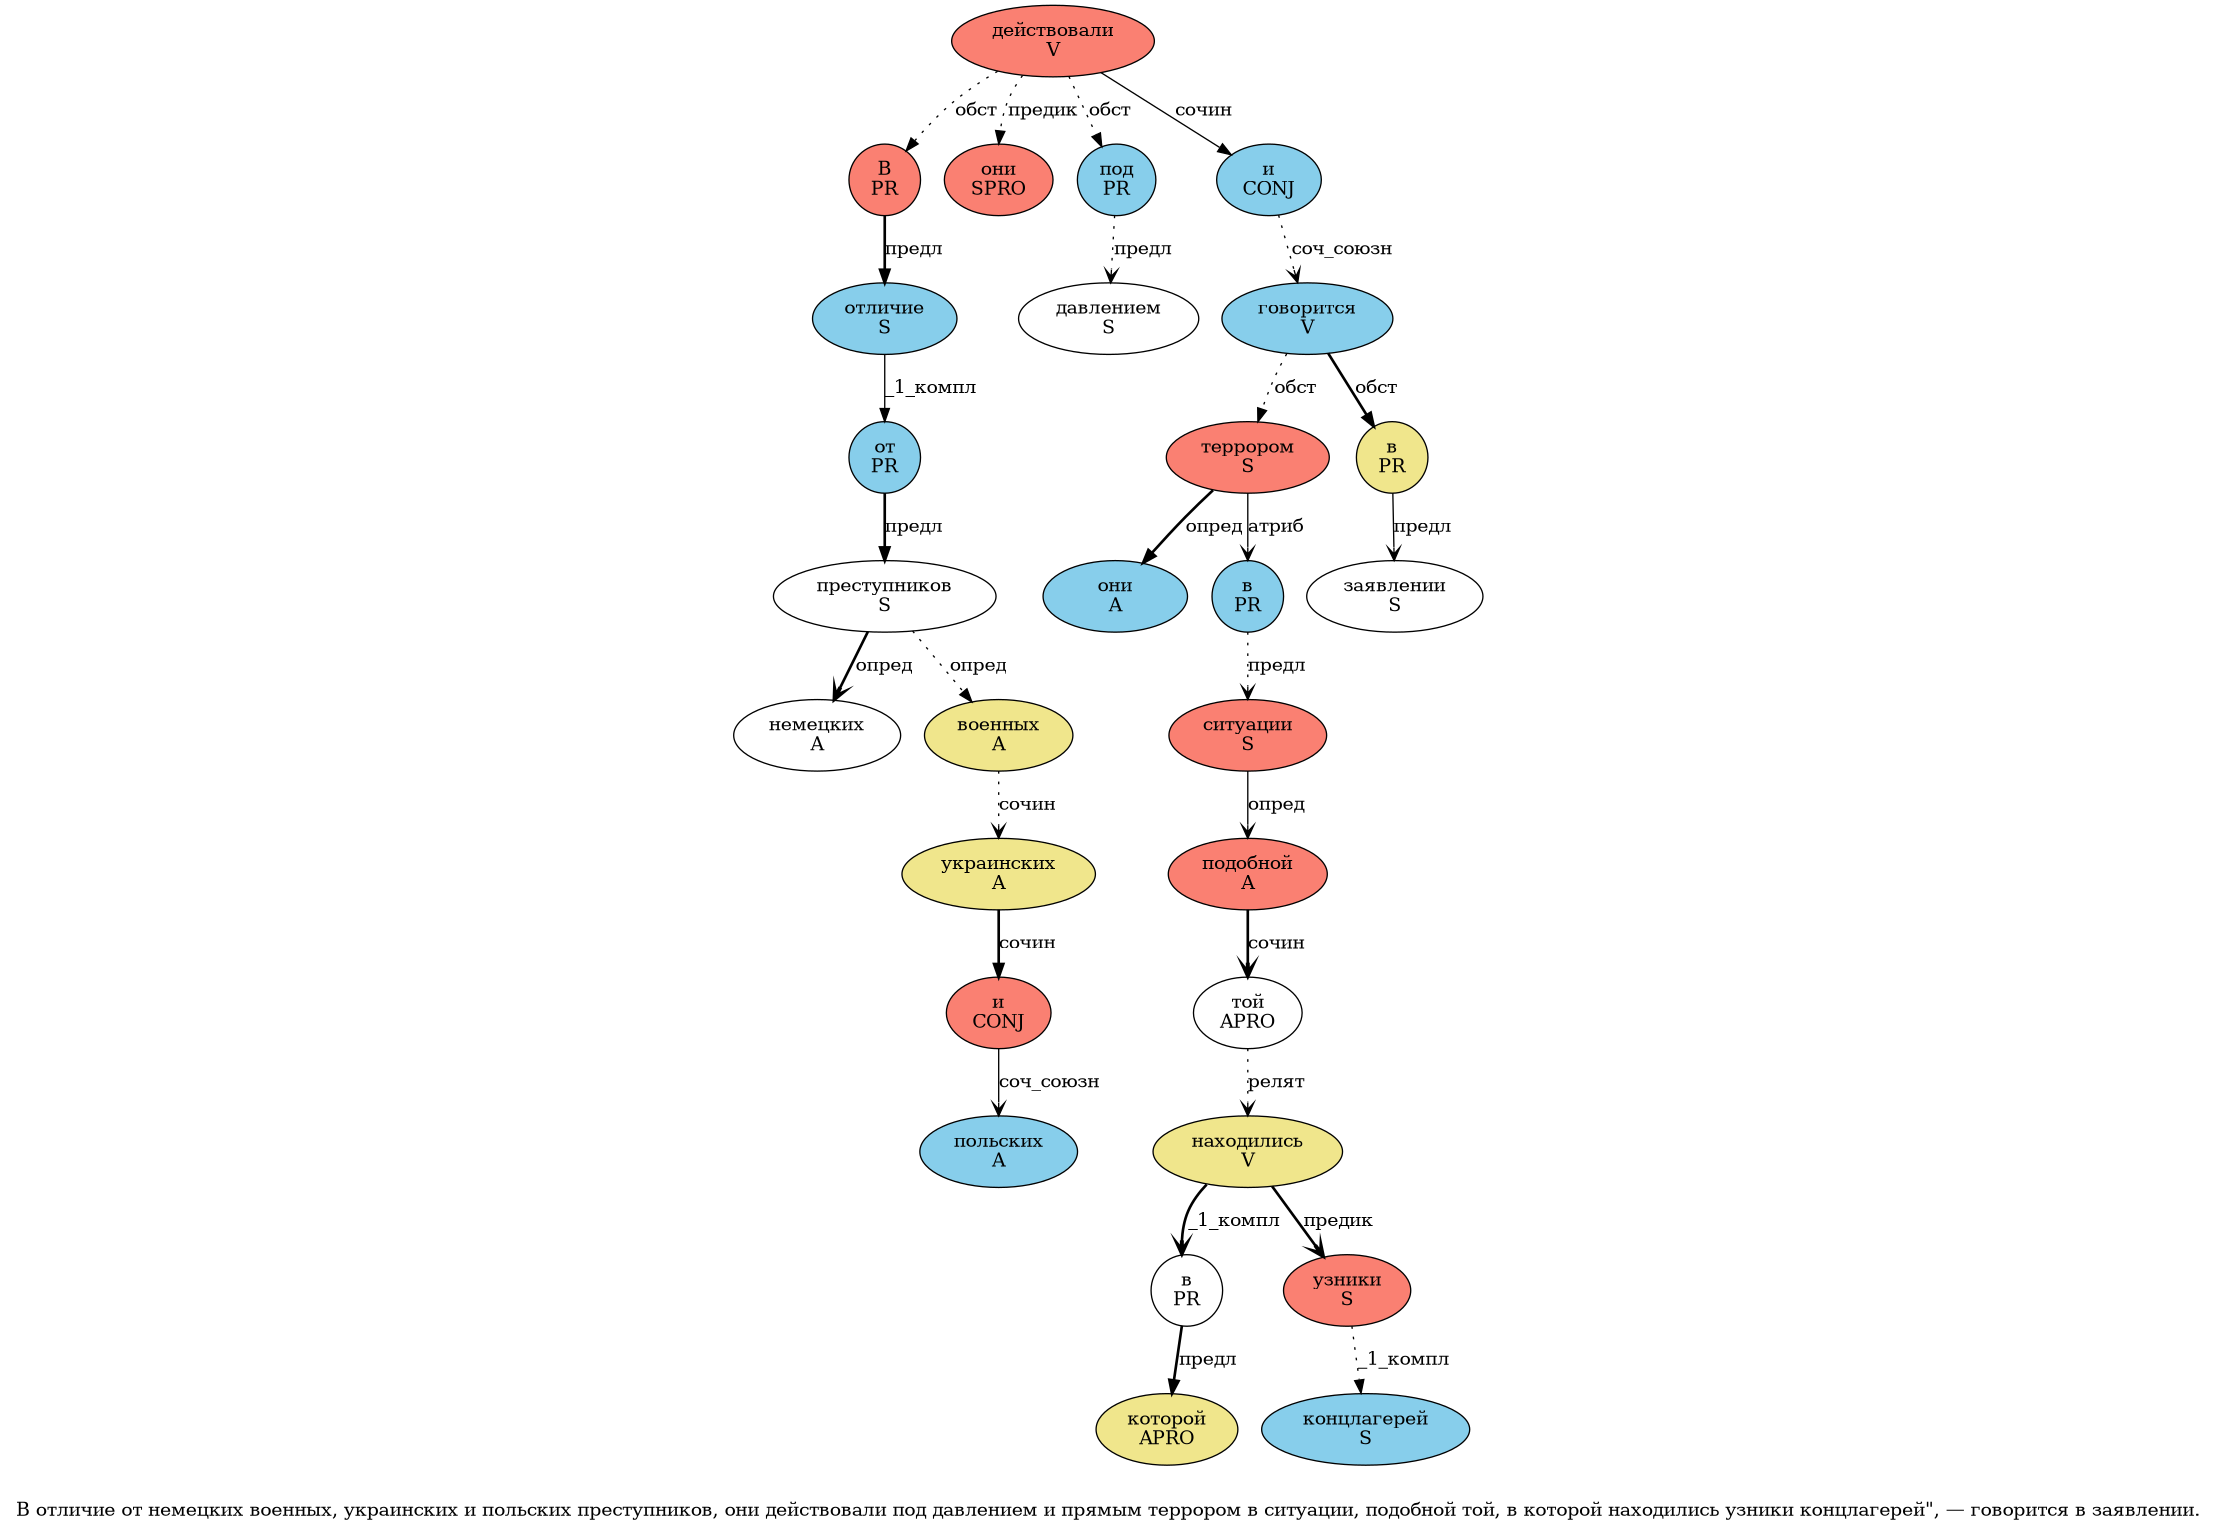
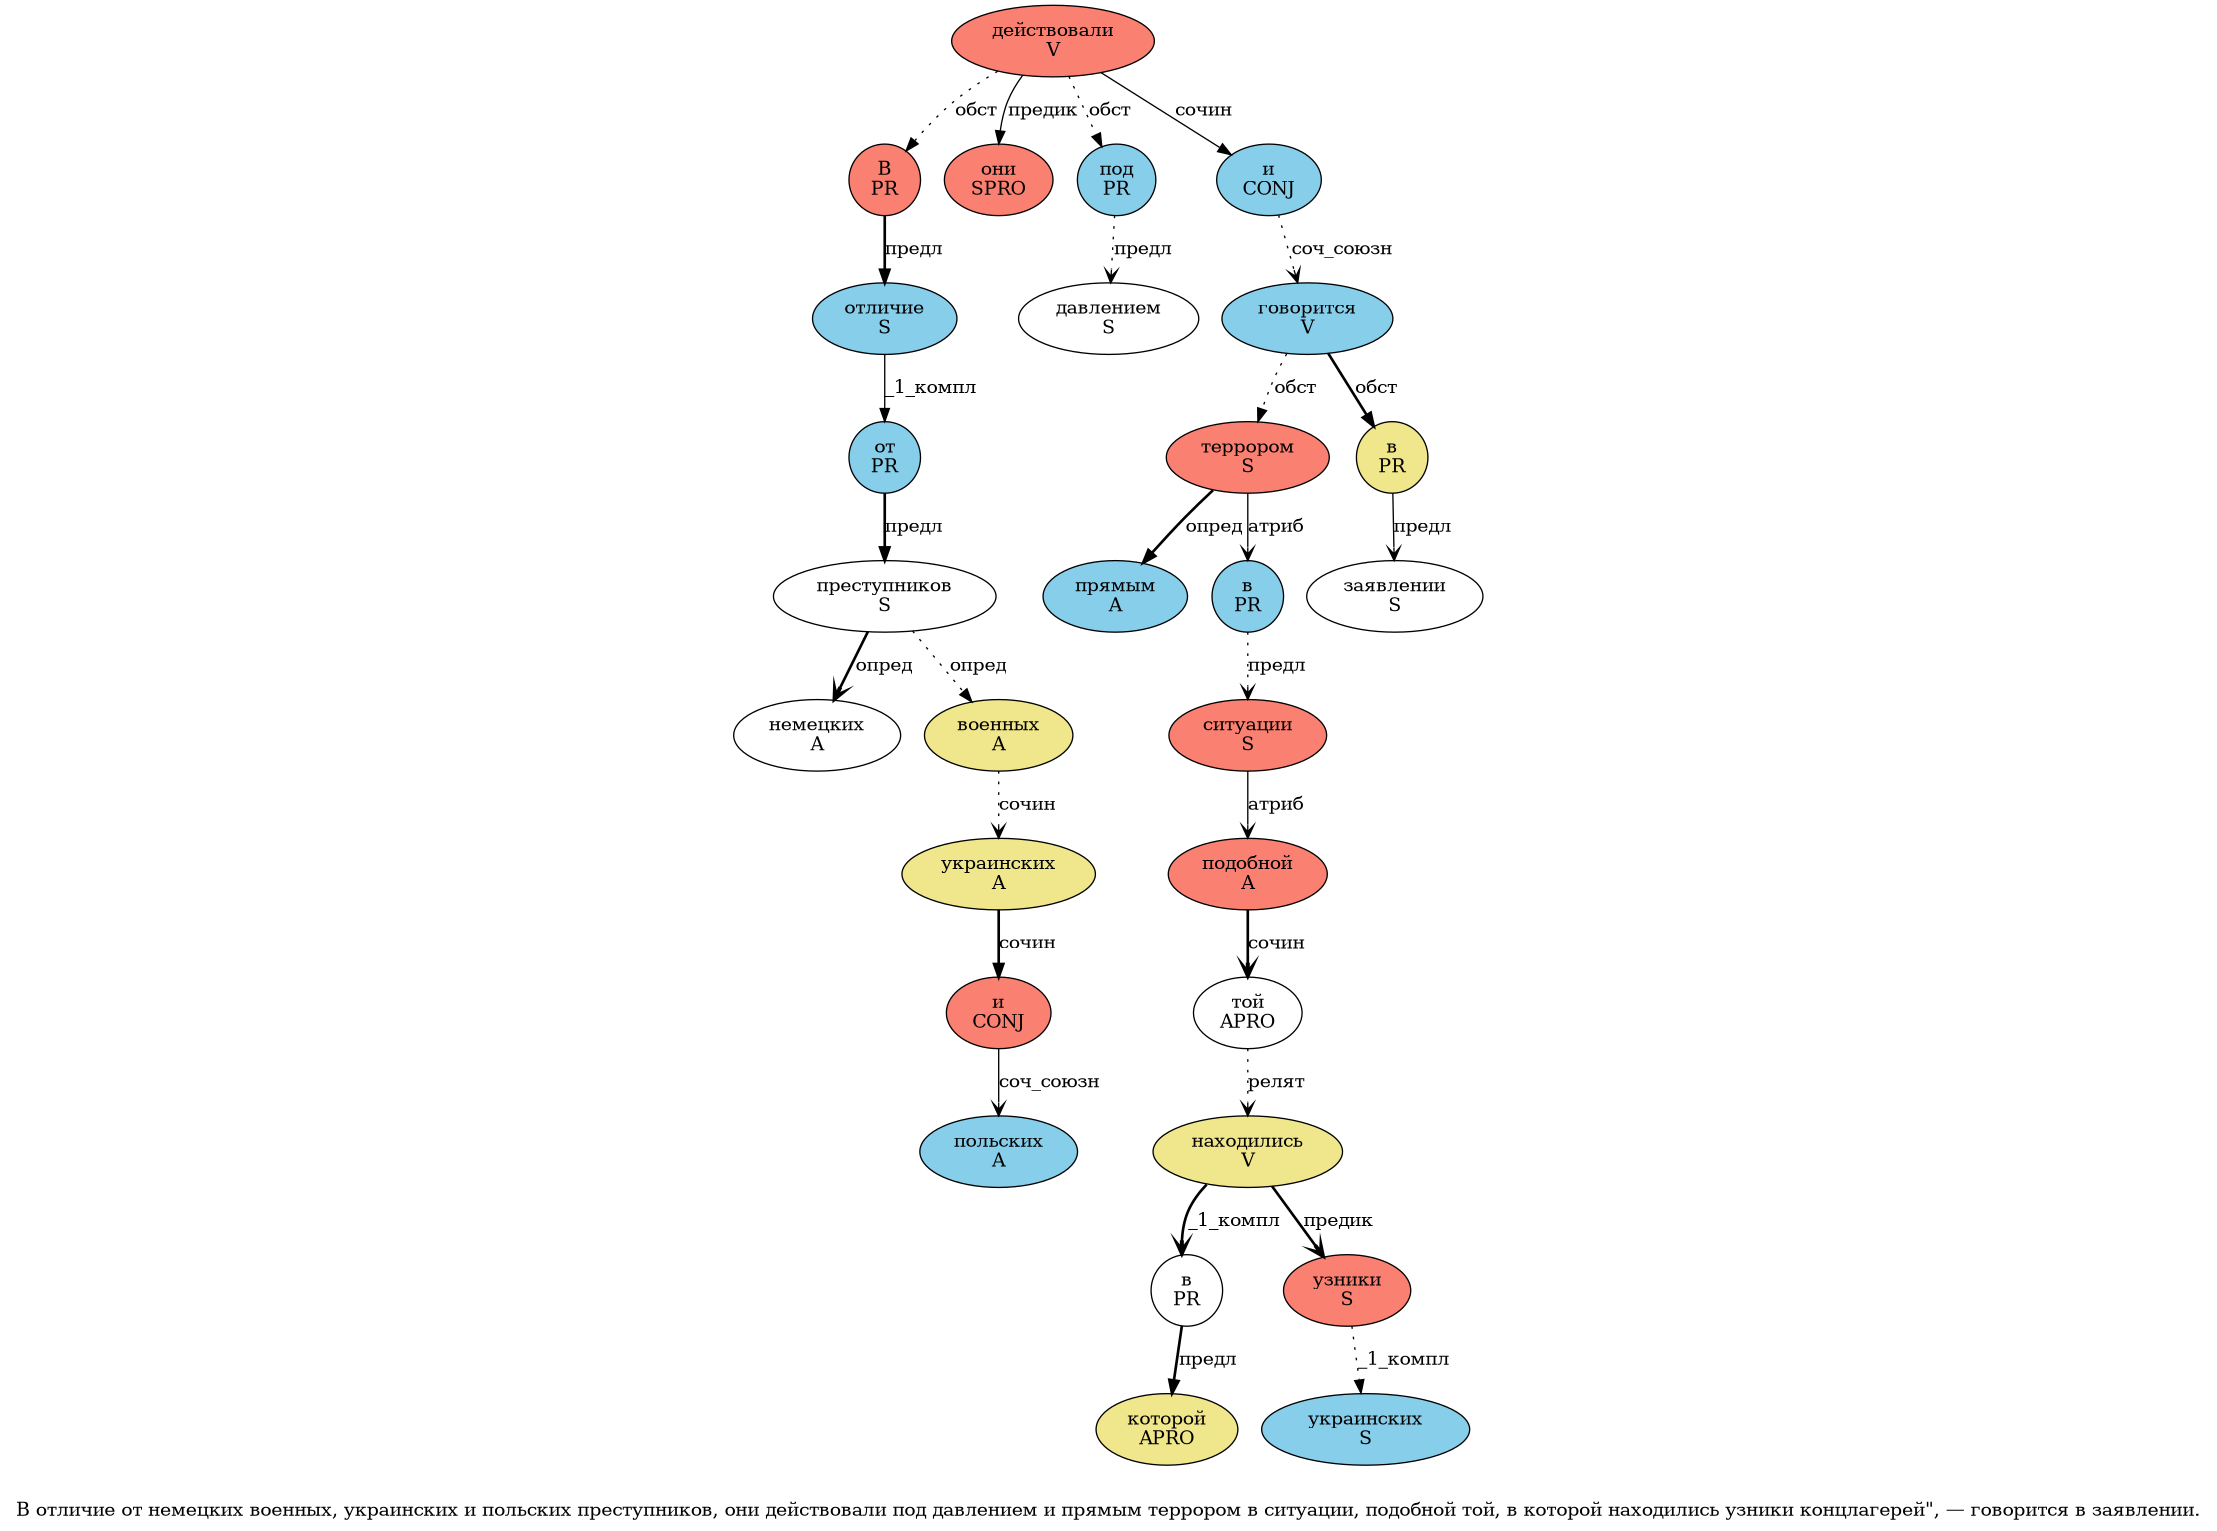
edge "действовали V" -> "они SPRO": style dotted -> solid
node "они A": label "они A" -> "прямым A"
edge "ситуации S" -> "подобной A": label "опред" -> "атриб"
node "концлагерей S": label "концлагерей S" -> "украинских S"
